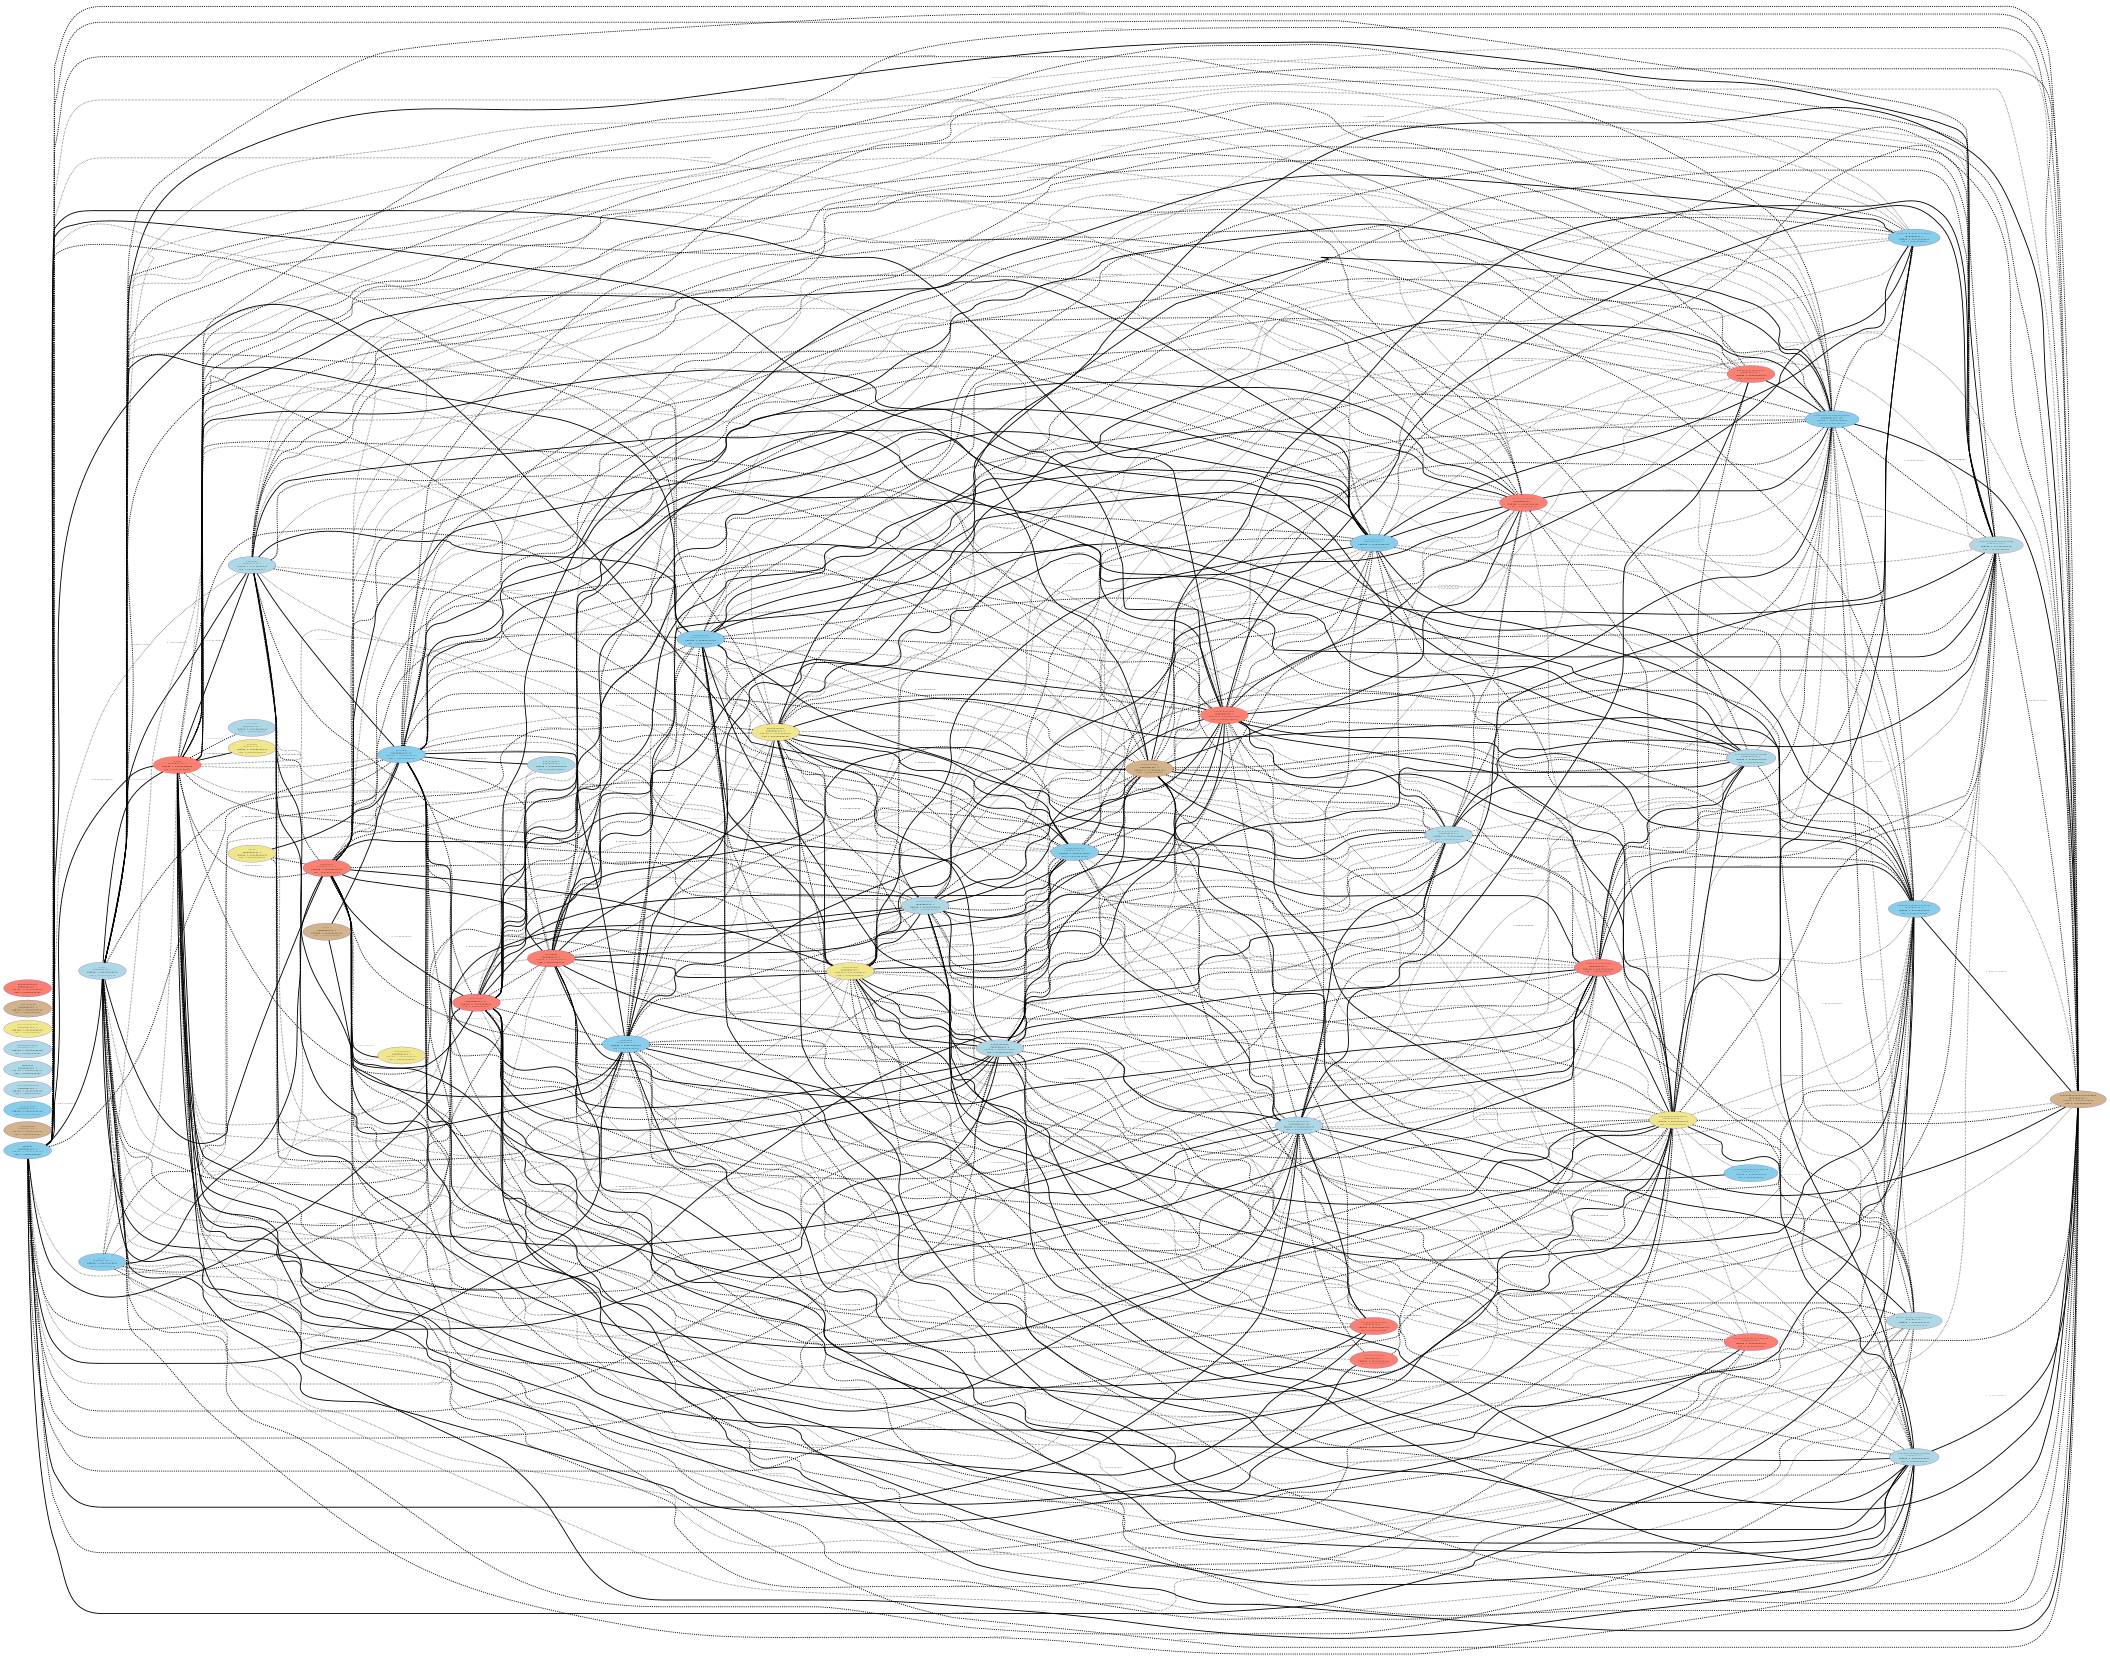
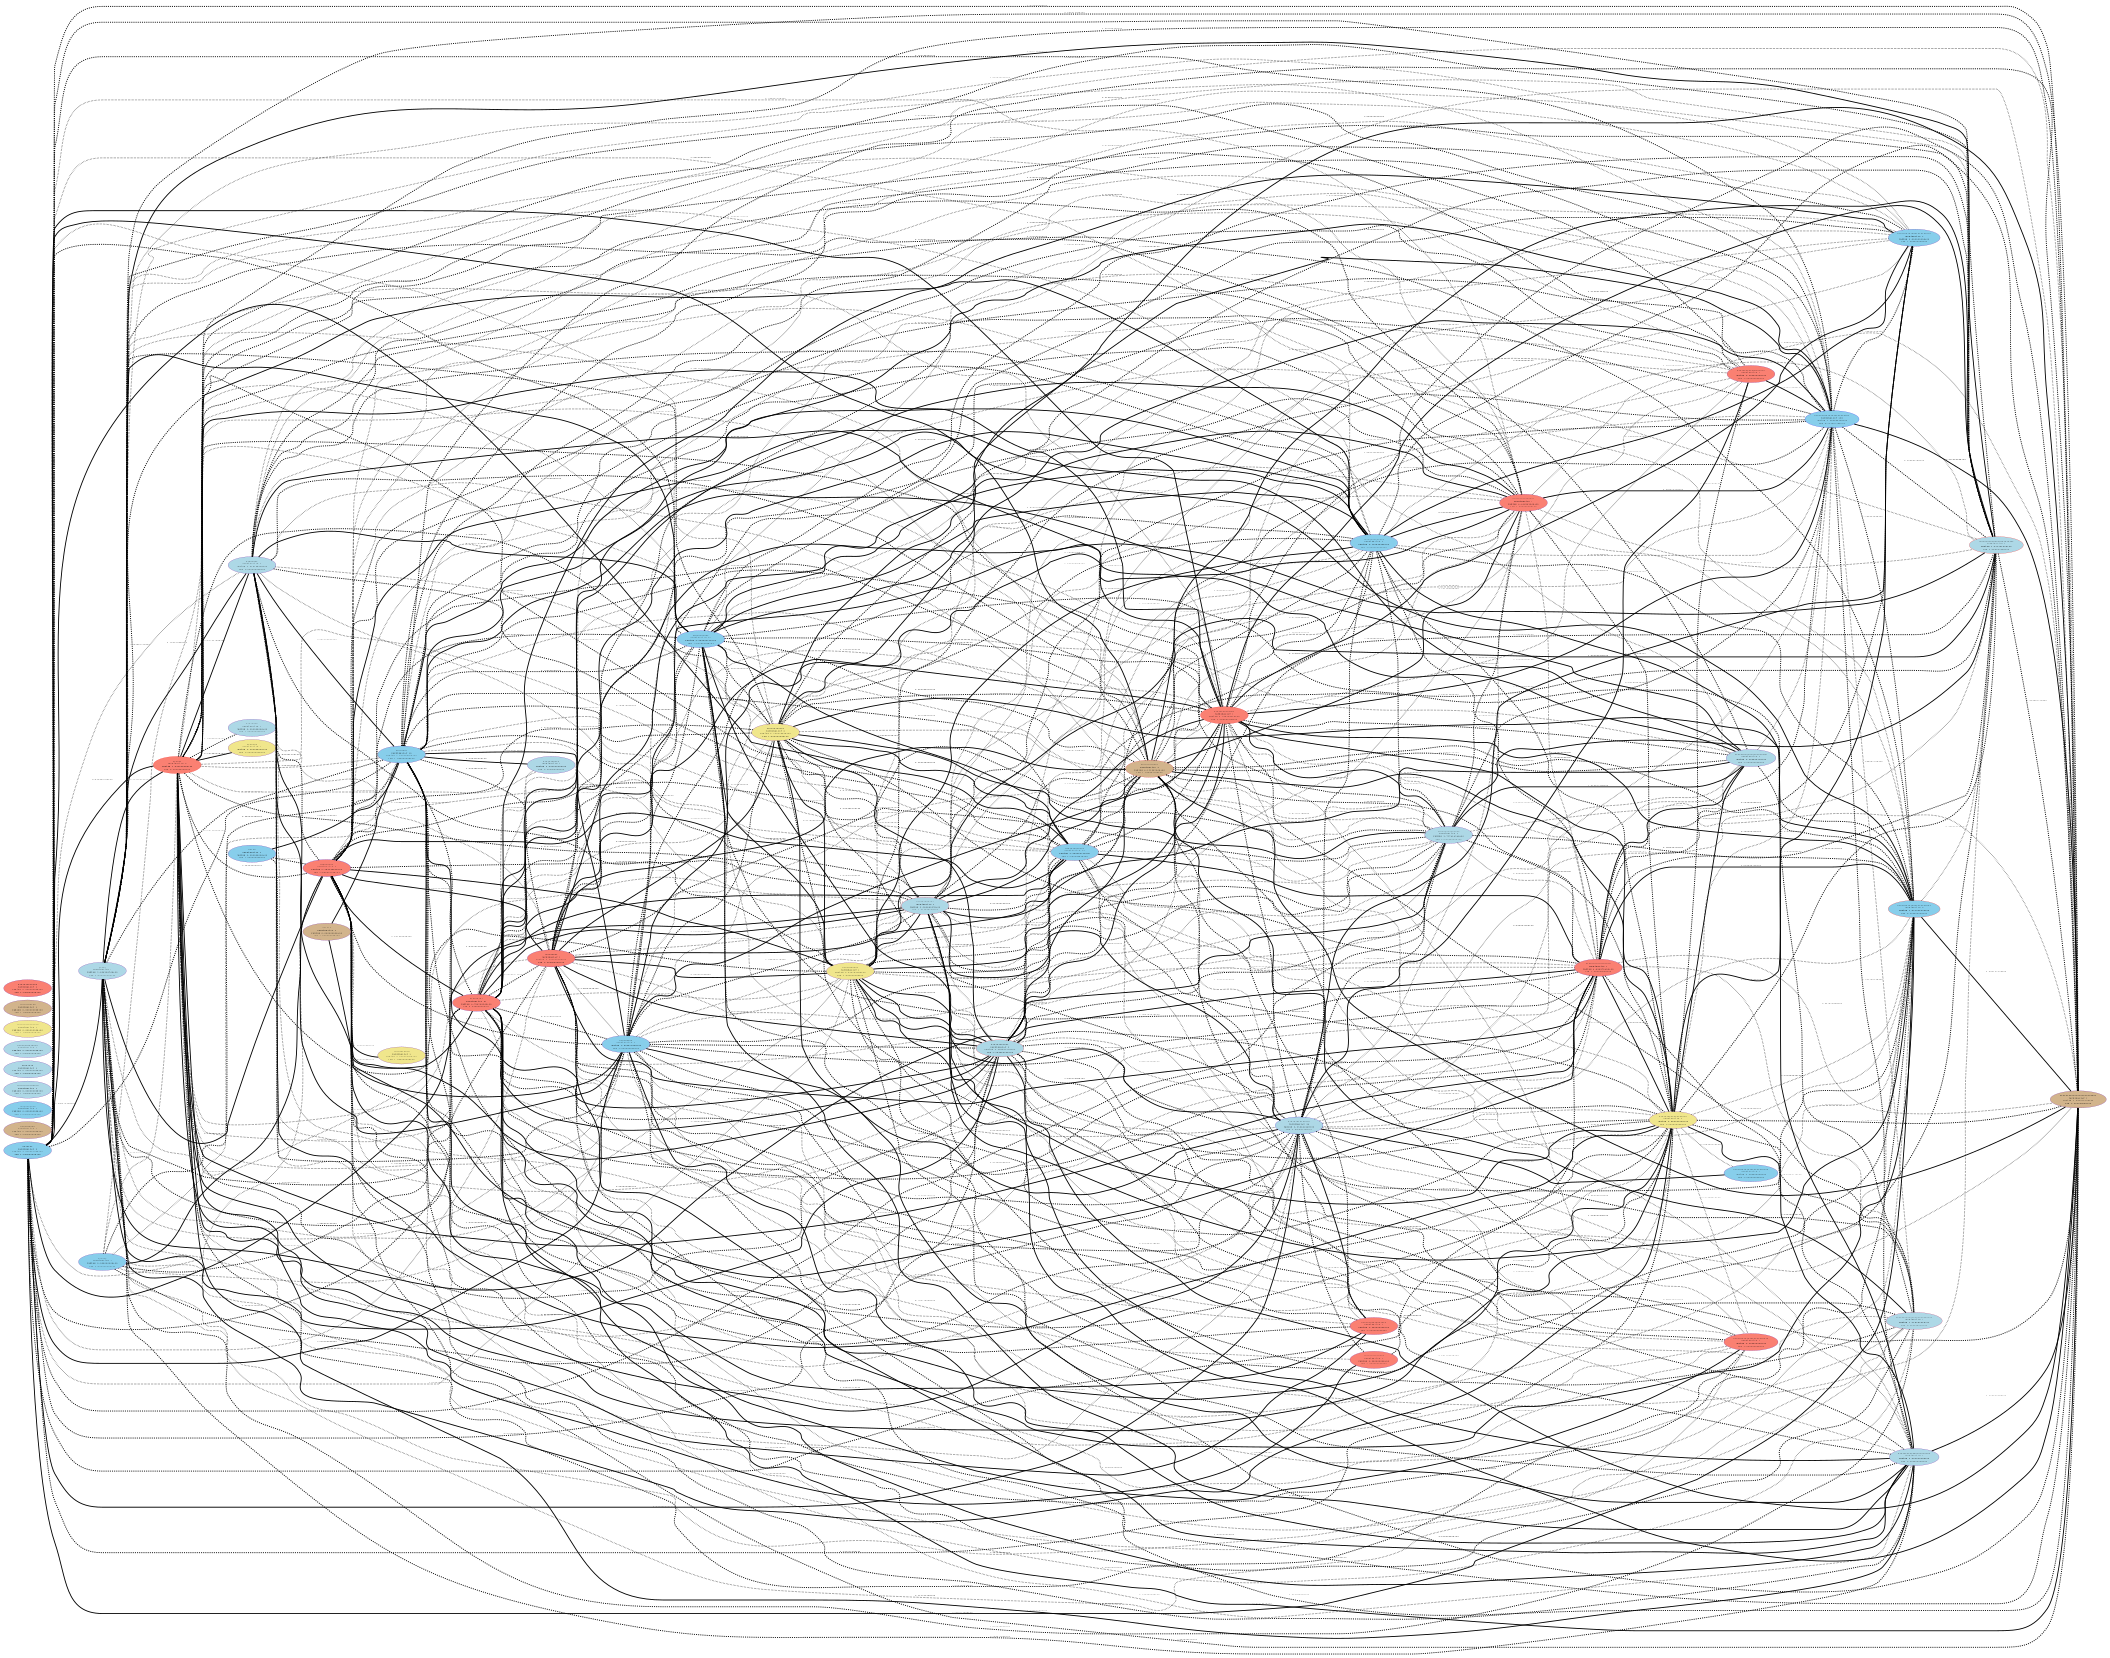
node "00100 cardinality 1 radius 0.00000000e+00 lfd 1.00000000e+00": fillcolor khaki -> skyblue
